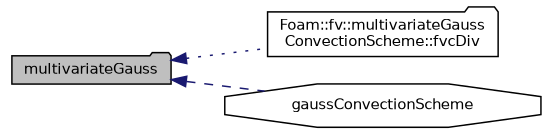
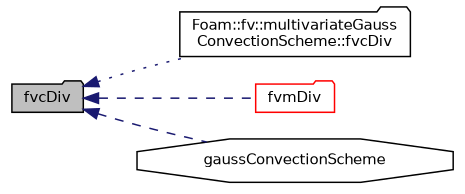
node "multivariateGauss": label "multivariateGauss" -> "fvcDiv"
node "fvmDiv": added
